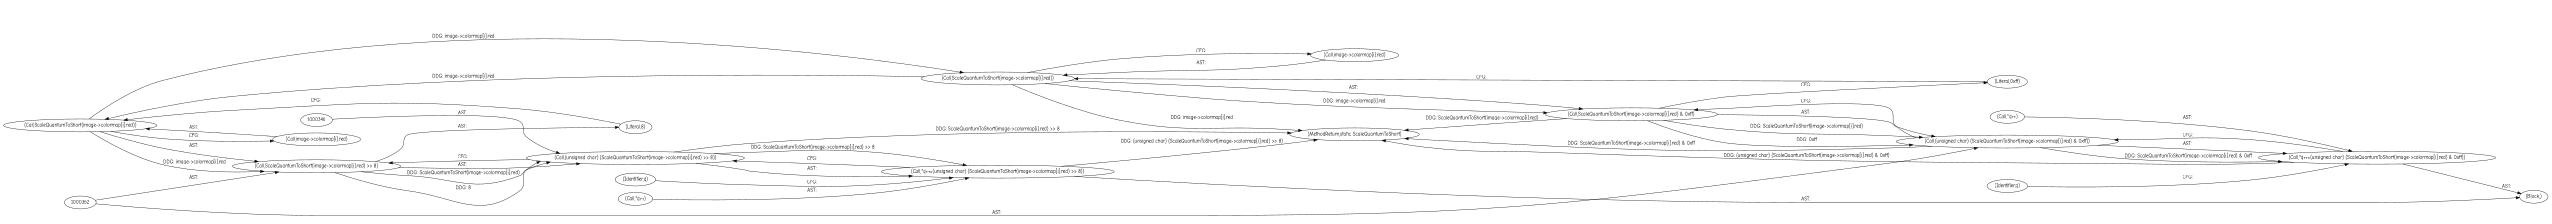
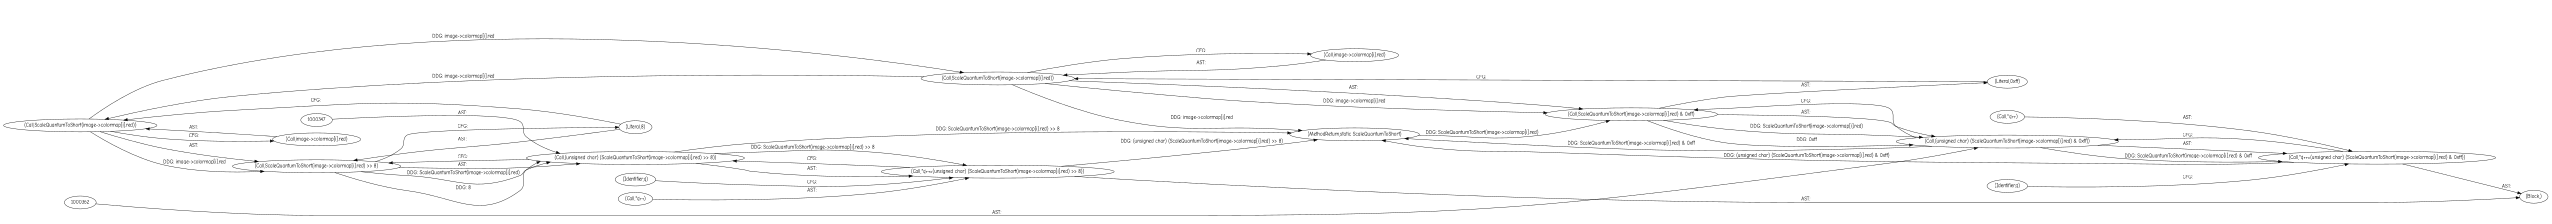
edge "(Call,ScaleQuantumToShort(image->colormap[i].red) & 0xff)" -> "(Literal,0xff)": label "CFG: " -> "AST: "
node "1000346": label "1000346" -> "1000347"
edge "(Call,ScaleQuantumToShort(image->colormap[i].red) & 0xff)" -> "(MethodReturn,static ScaleQuantumToShort)": reversed
edge "(Call,ScaleQuantumToShort(image->colormap[i].red) >> 8)" -> "(Literal,8)": label "AST: " -> "CFG: "
edge "1000362" -> "(Call,ScaleQuantumToShort(image->colormap[i].red) >> 8)": now "(Literal,8)" -> "(Call,ScaleQuantumToShort(image->colormap[i].red) >> 8)"
